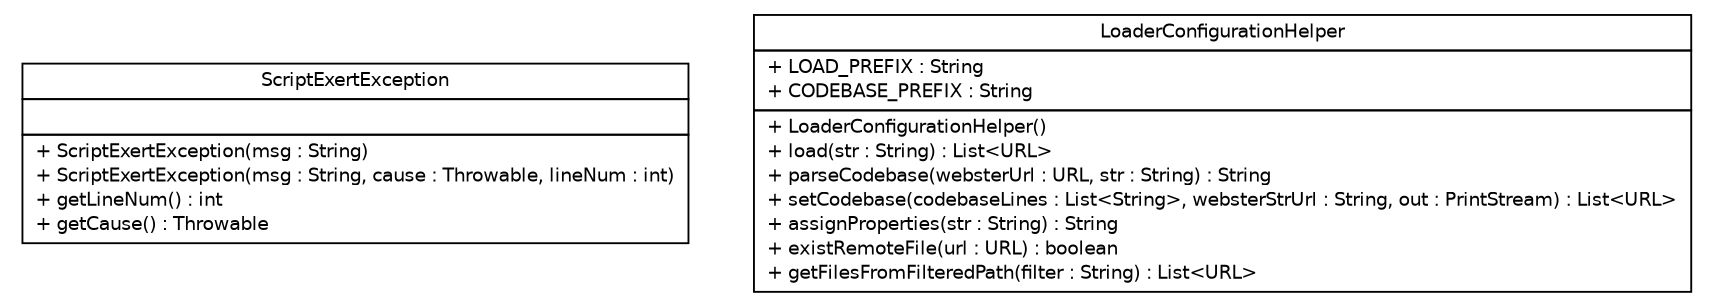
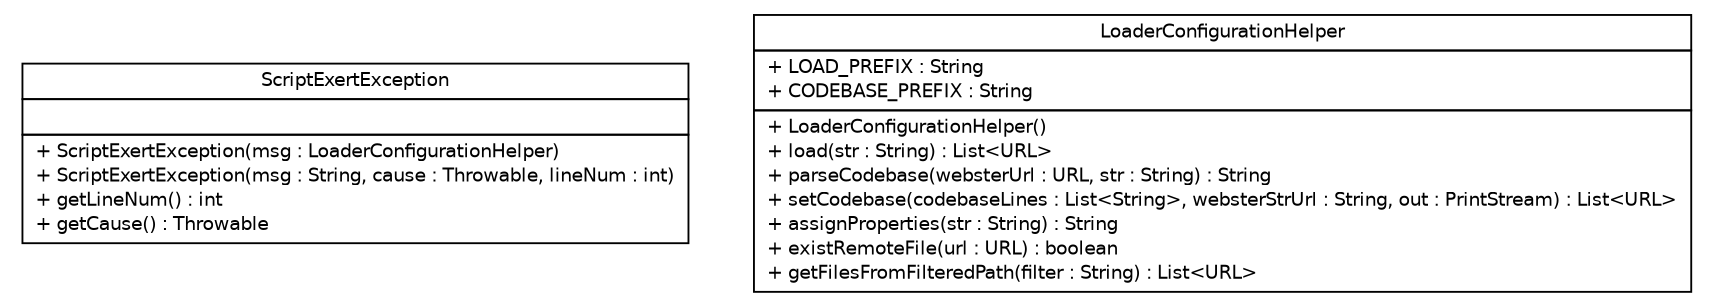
node "ScriptExertException": text "+ ScriptExertException(msg : String)" -> "+ ScriptExertException(msg : LoaderConfigurationHelper)"
